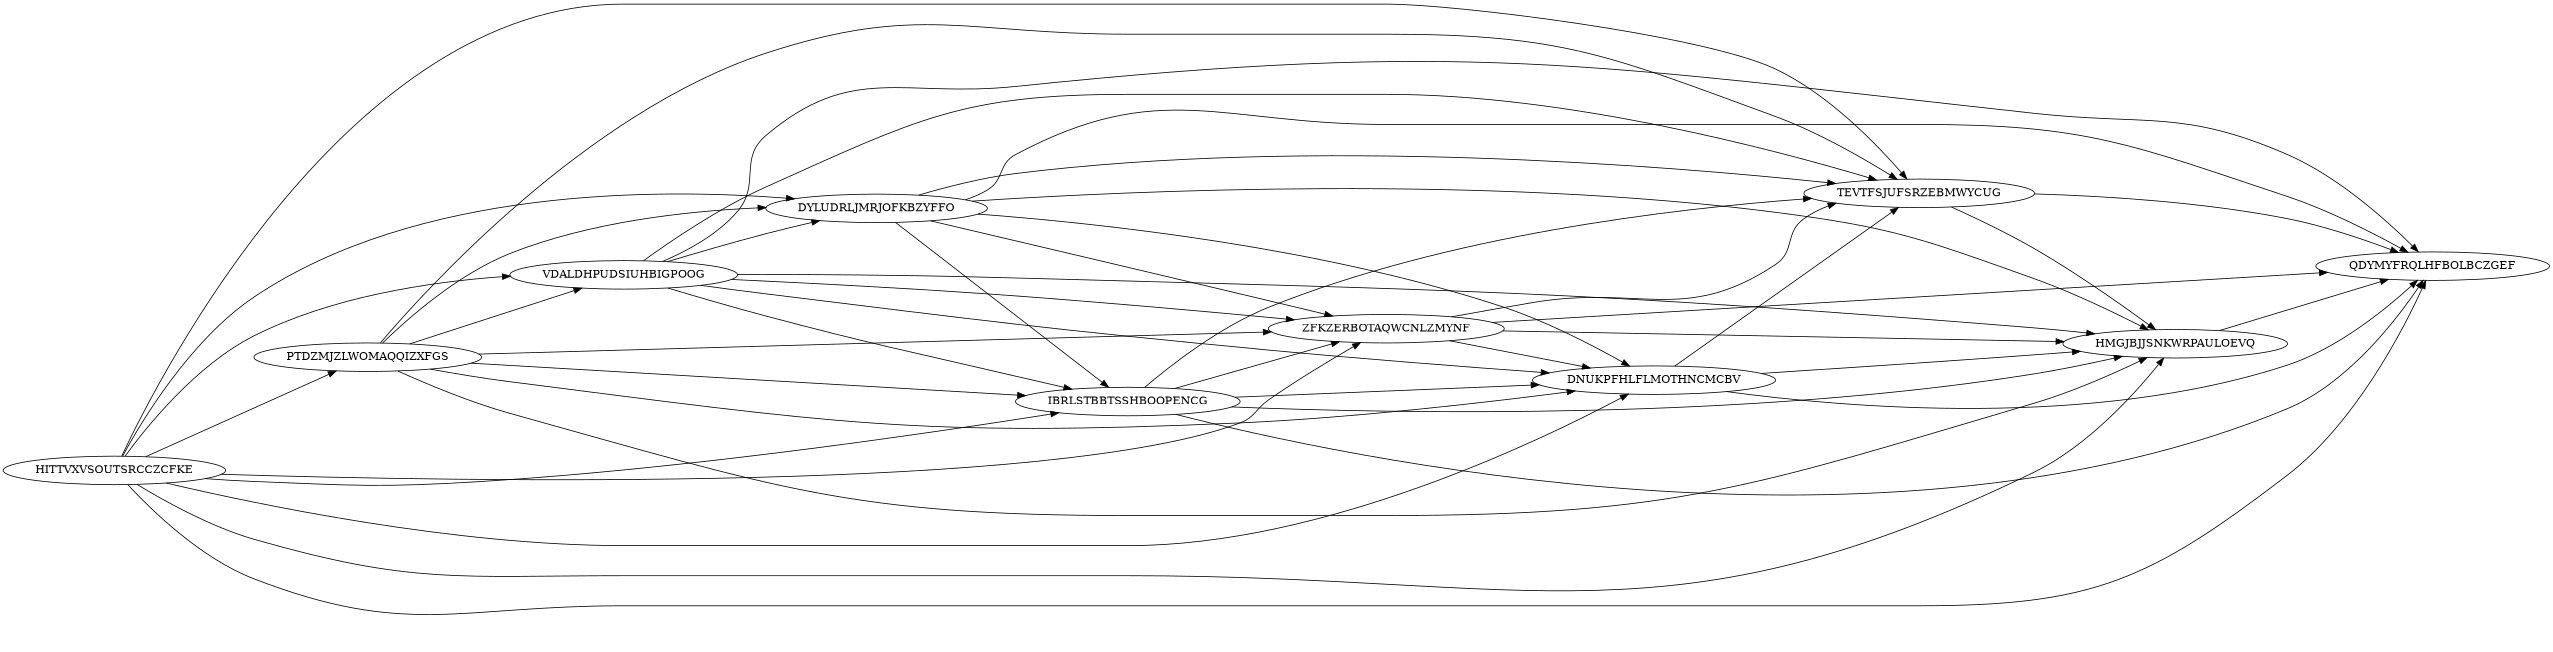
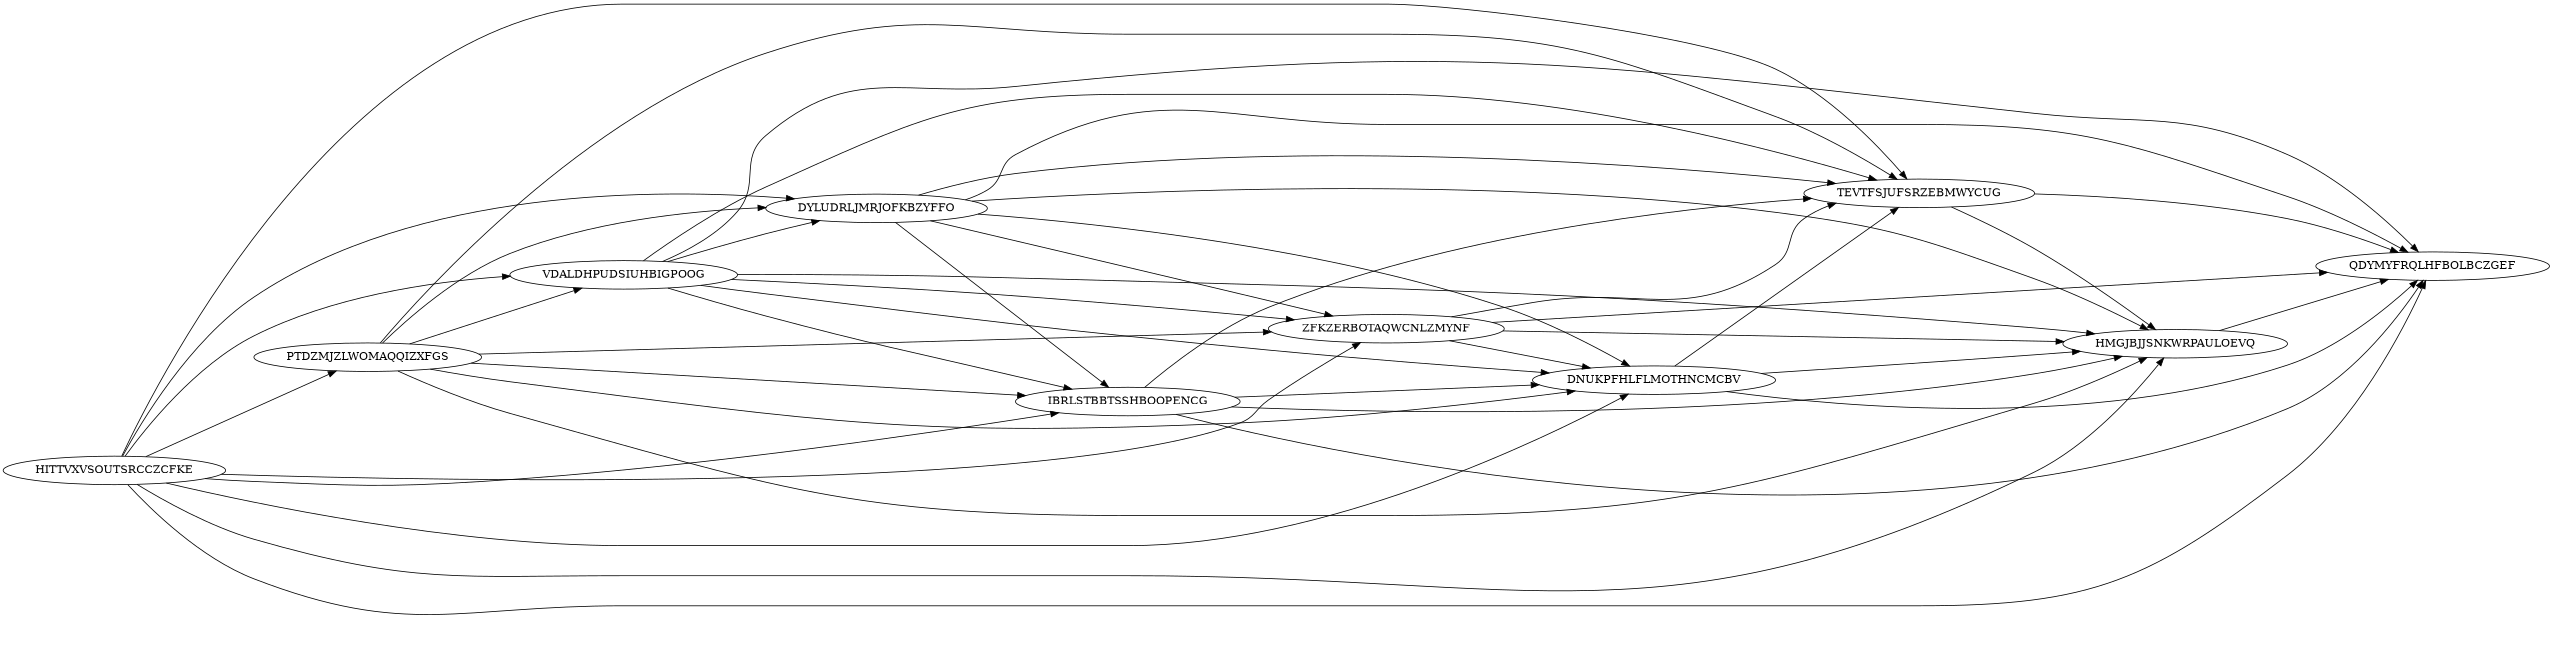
edge "IBRLSTBBTSSHBOOPENCG" -> "ZFKZERBOTAQWCNLZMYNF": removed
